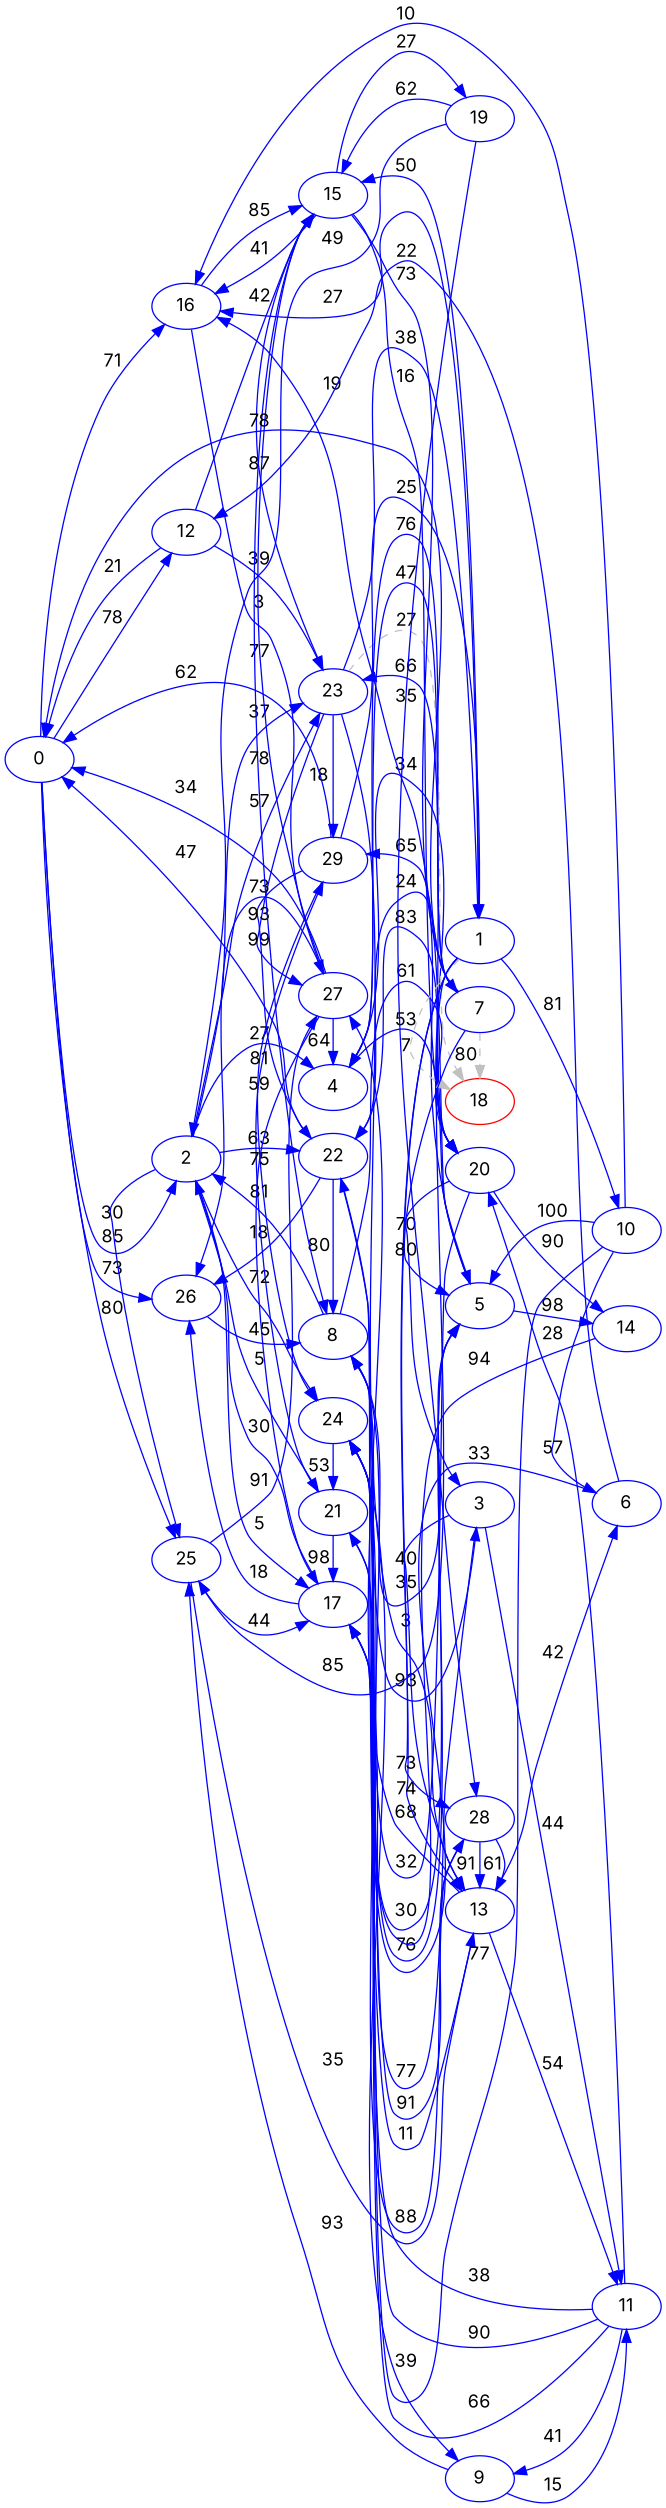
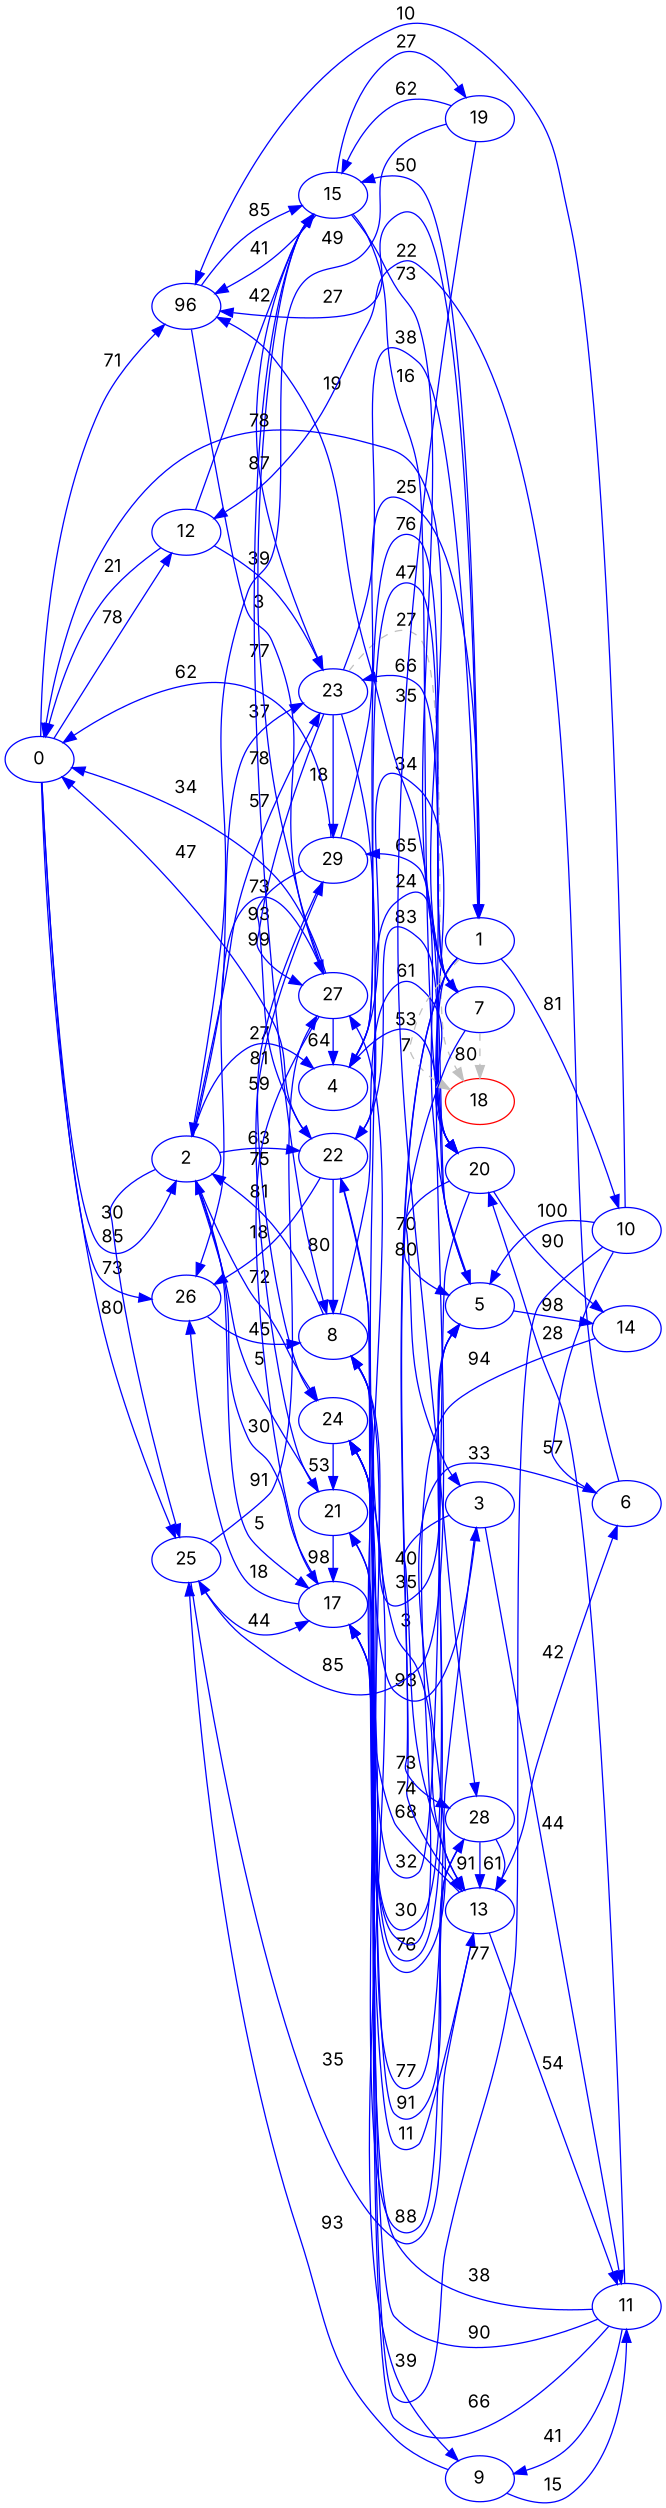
node "16": label "16" -> "96"
